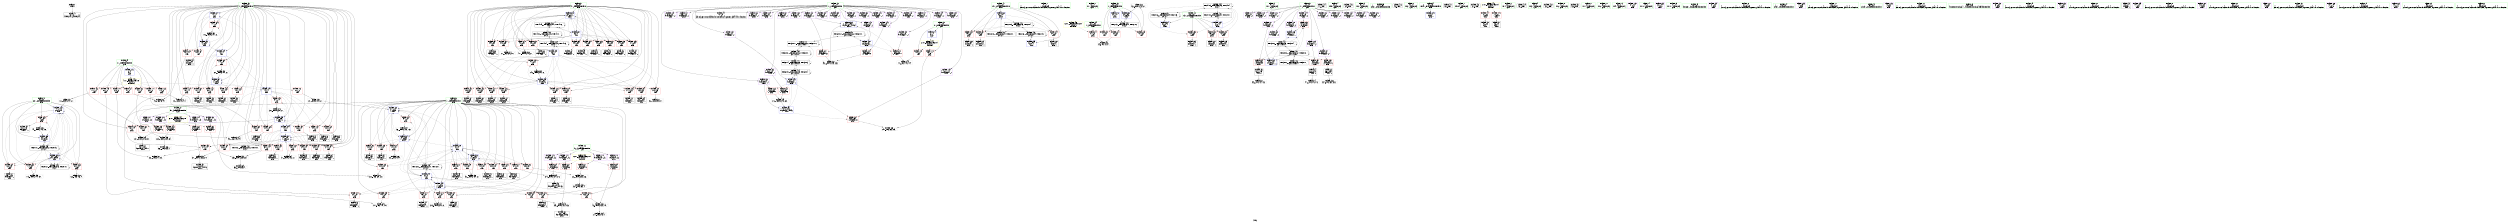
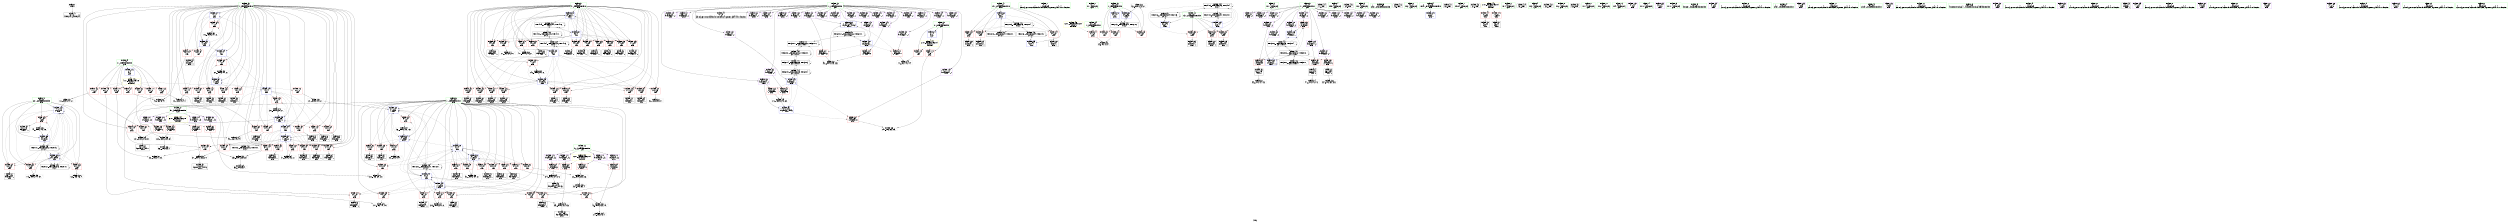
node "NodeID: 23": removed
